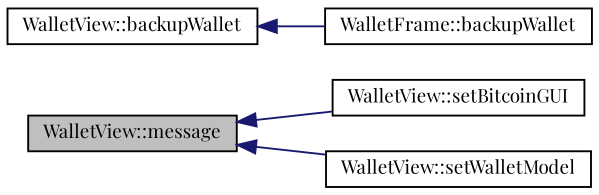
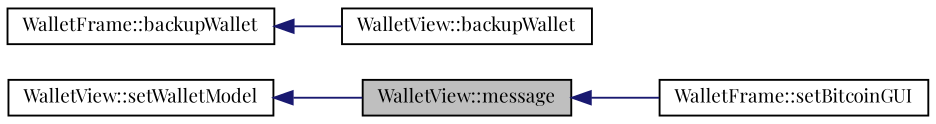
edge "WalletFrame::backupWallet" -> "WalletView::backupWallet": reversed
node "WalletView::setBitcoinGUI": label "WalletView::setBitcoinGUI" -> "WalletFrame::setBitcoinGUI"
edge "WalletView::setWalletModel" -> "WalletView::message": reversed
